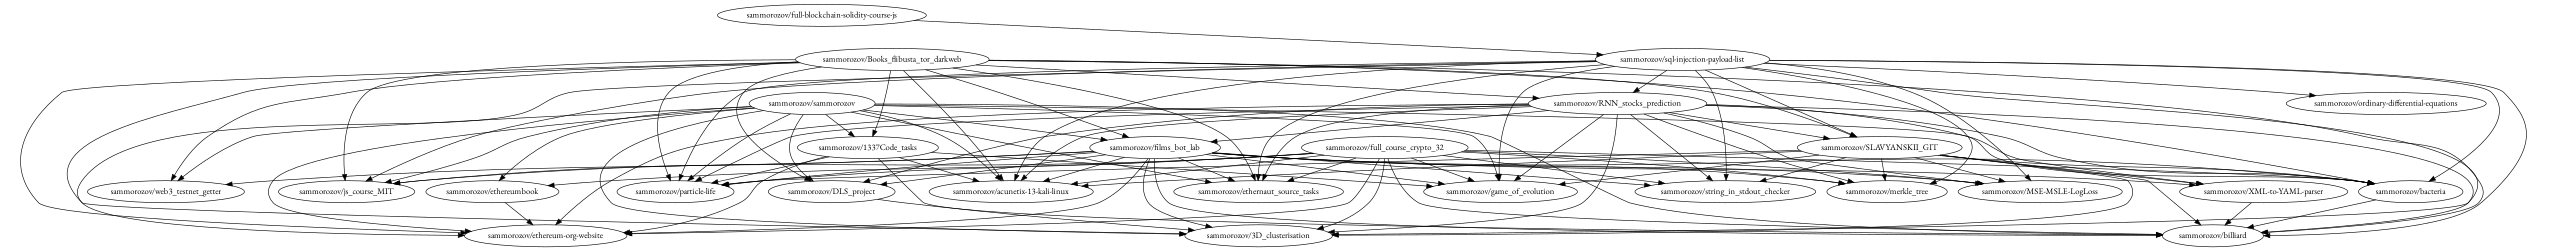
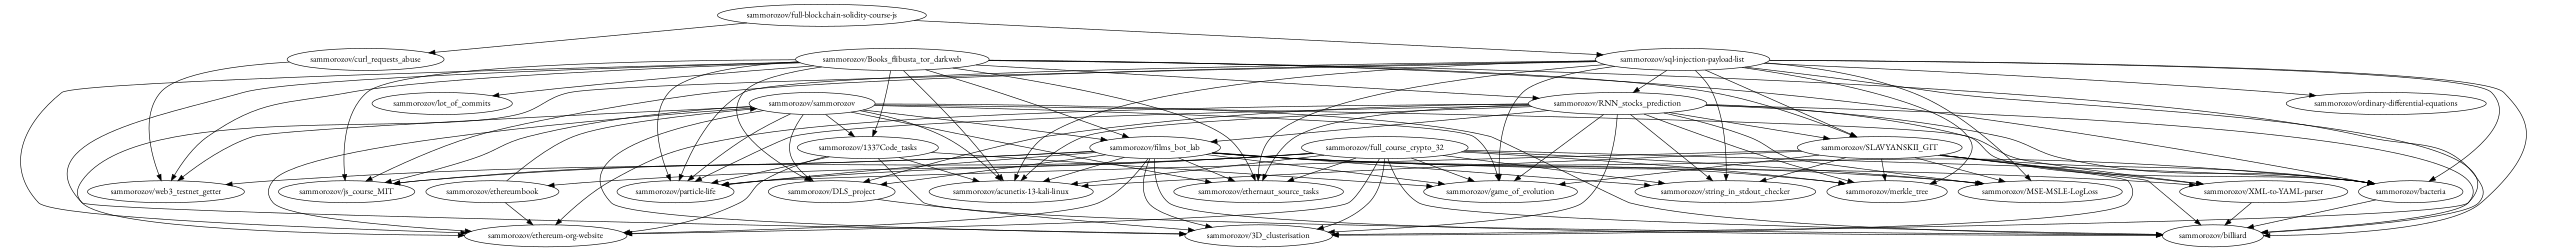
node "sammorozov/curl_requests_abuse": added
node "sammorozov/lot_of_commits": added
edge "sammorozov/sammorozov" -> "sammorozov/ethereumbook": reversed
